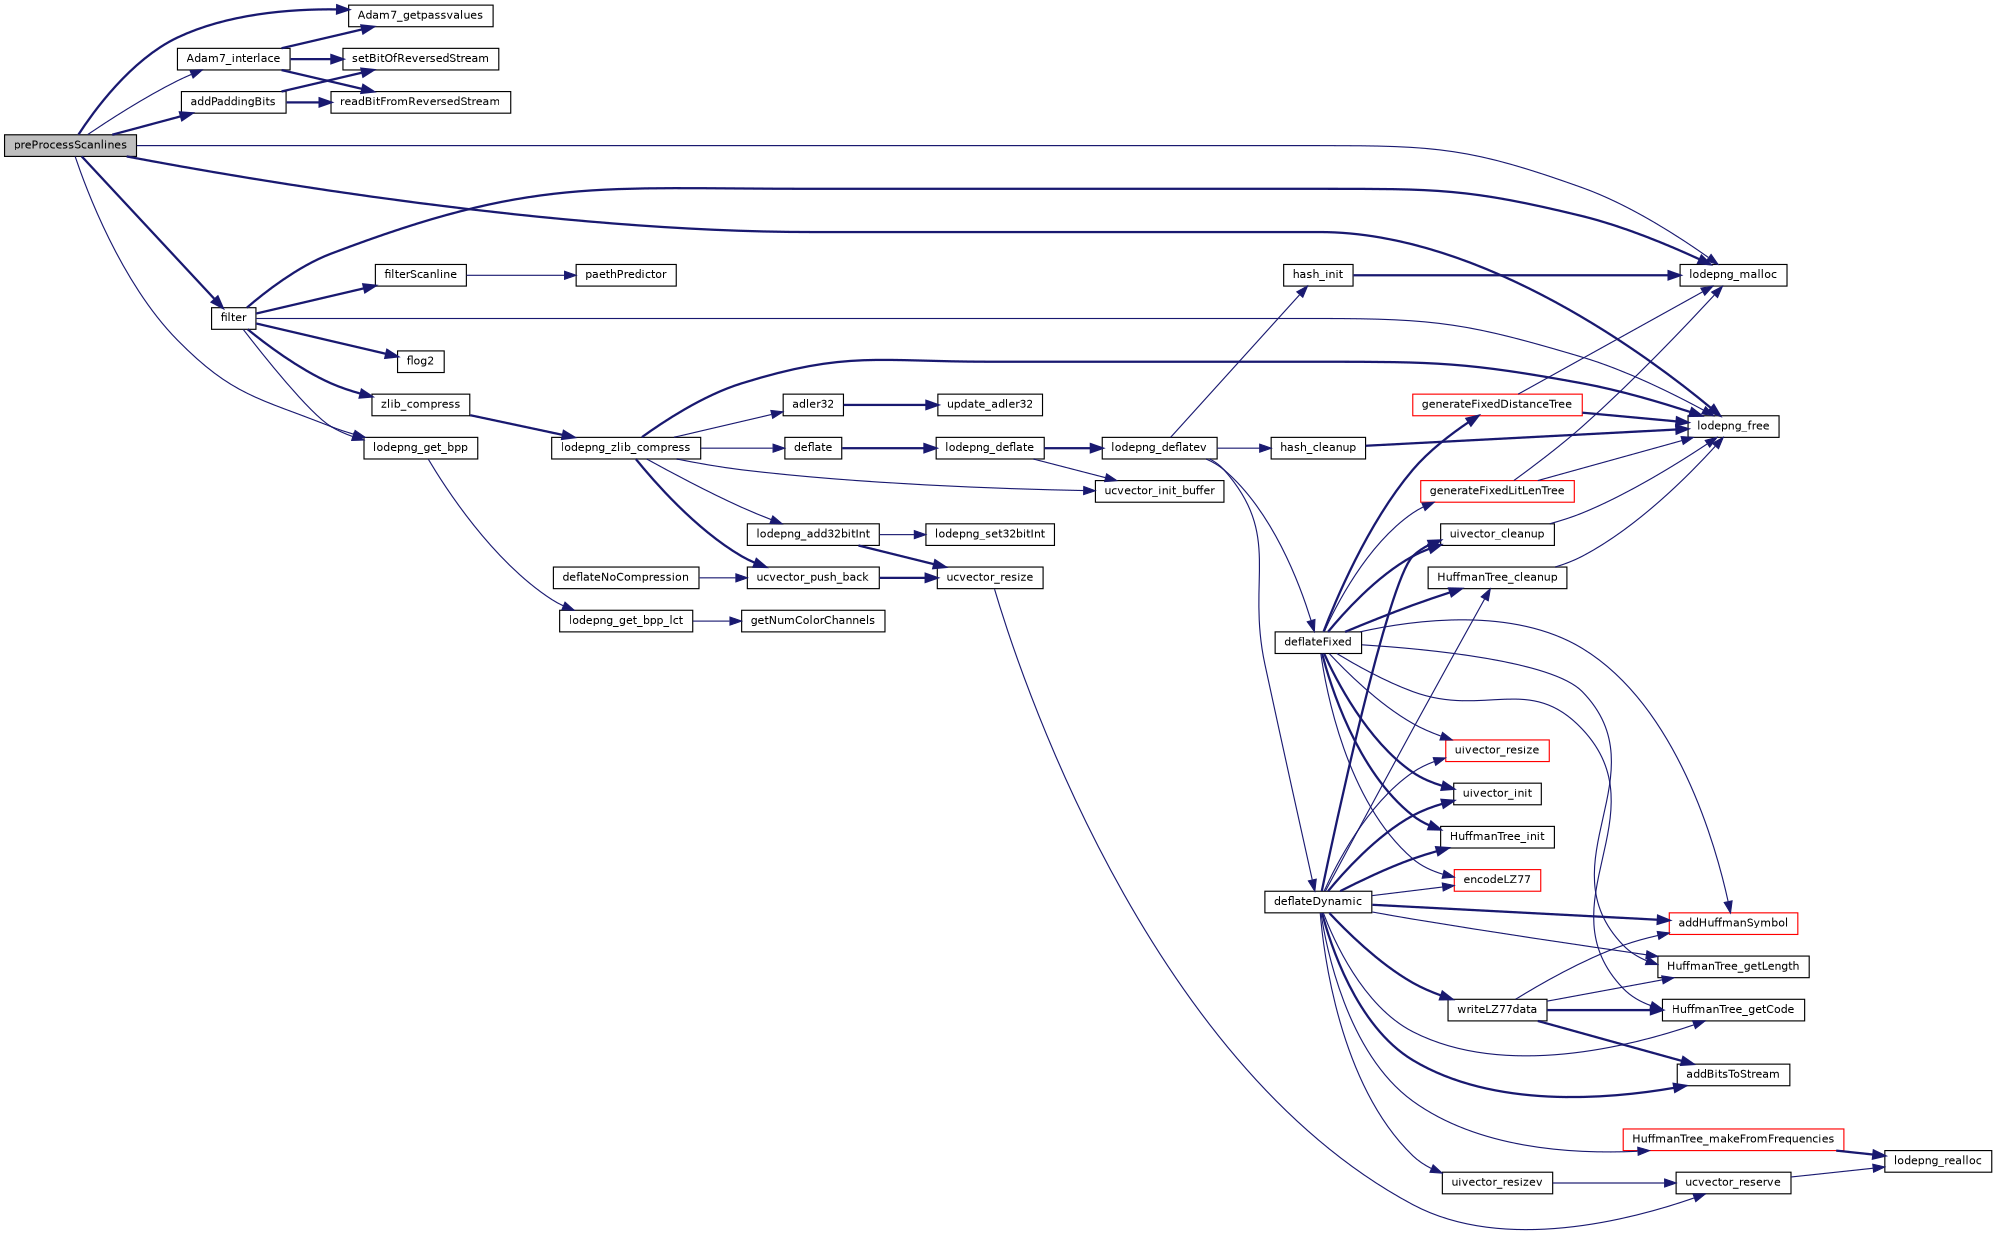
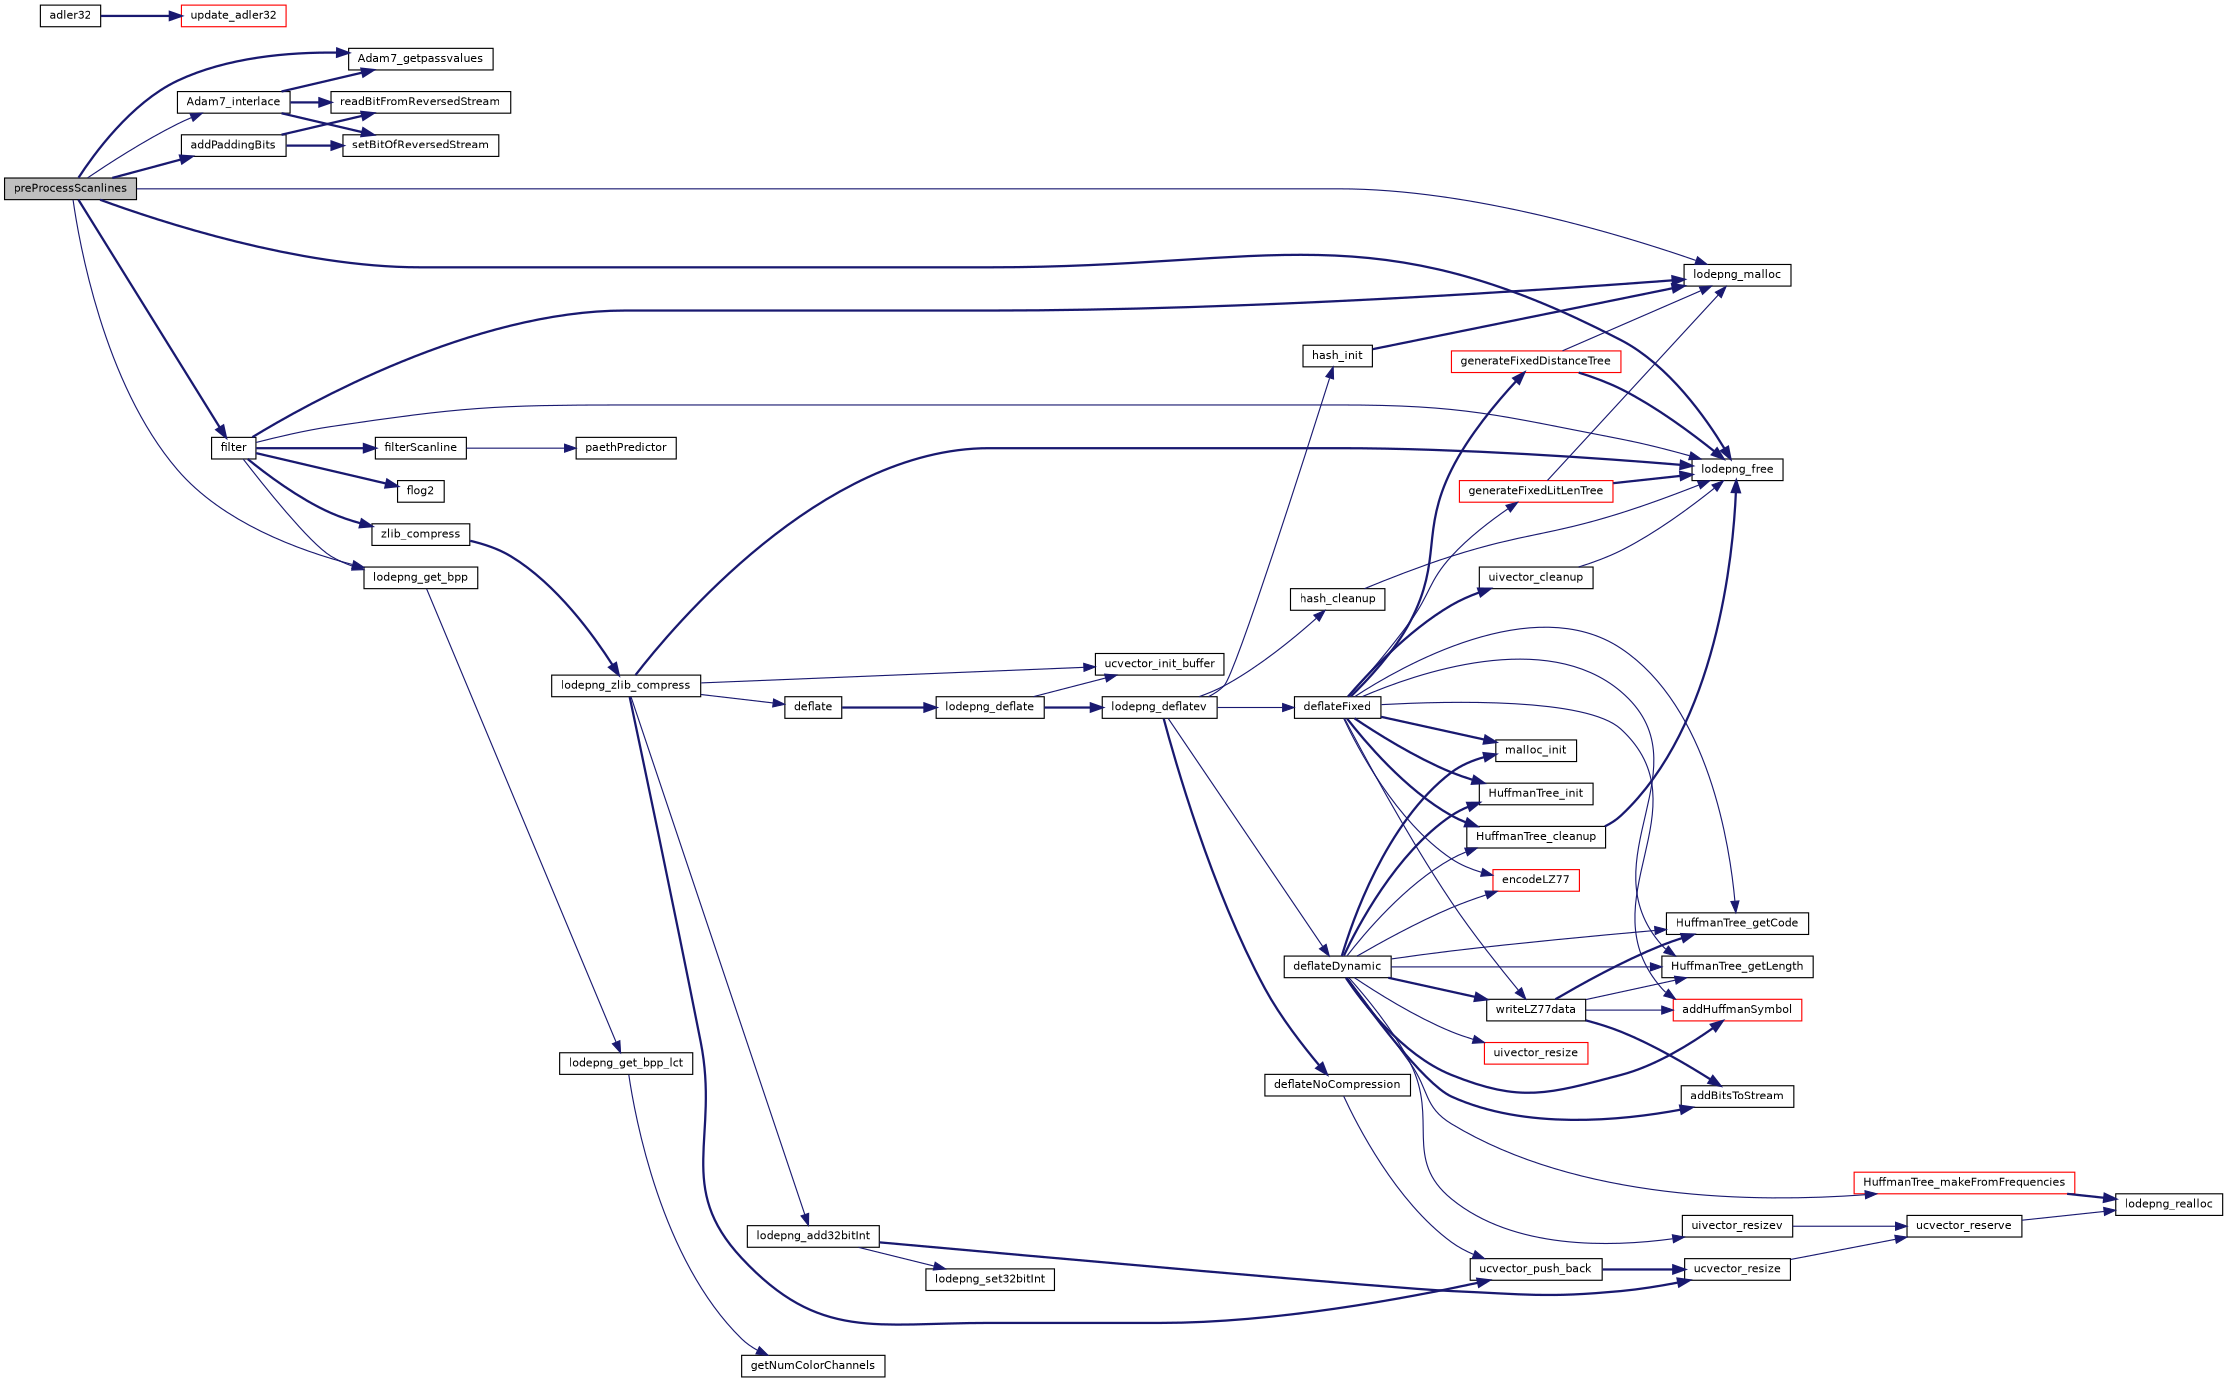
node "update_adler32": color black -> red
edge "lodepng_zlib_compress" -> "adler32": removed
edge "hash_cleanup" -> "lodepng_free": style bold -> solid
edge "generateFixedLitLenTree" -> "lodepng_free": style solid -> bold
edge "HuffmanTree_cleanup" -> "lodepng_free": style solid -> bold
edge "deflateFixed" -> "uivector_resize": now "deflateFixed" -> "writeLZ77data"
edge "deflateDynamic" -> "uivector_cleanup": removed
node "uivector_init": label "uivector_init" -> "malloc_init"
edge "lodepng_deflatev" -> "deflateNoCompression": added
